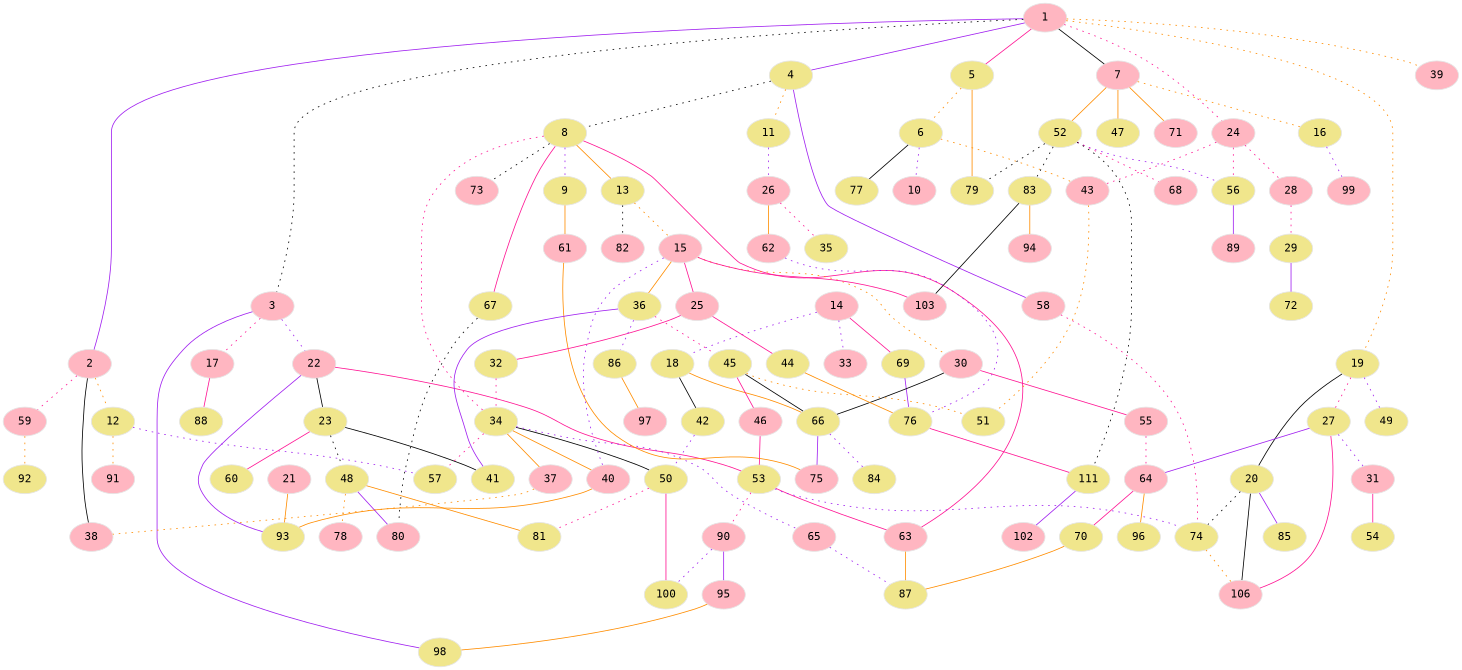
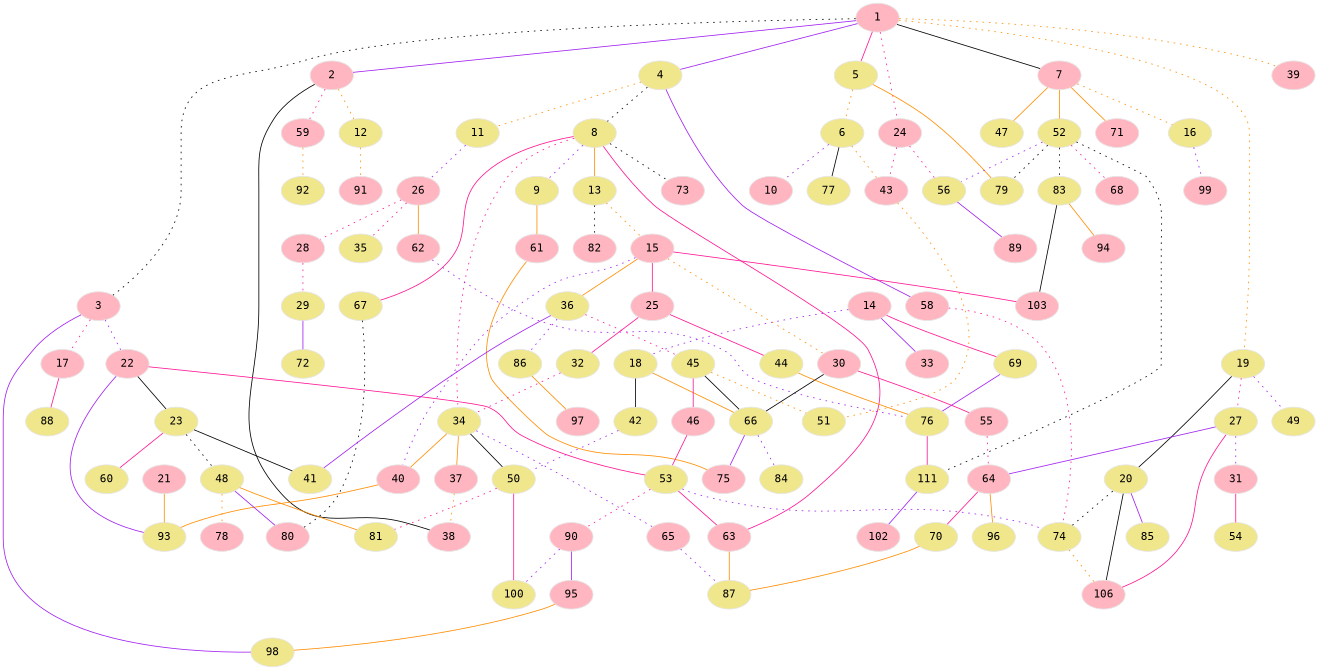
edge "24" -- "28": now "26" -- "28"
edge "14" -- "33": style dotted -> solid
node "57": removed
